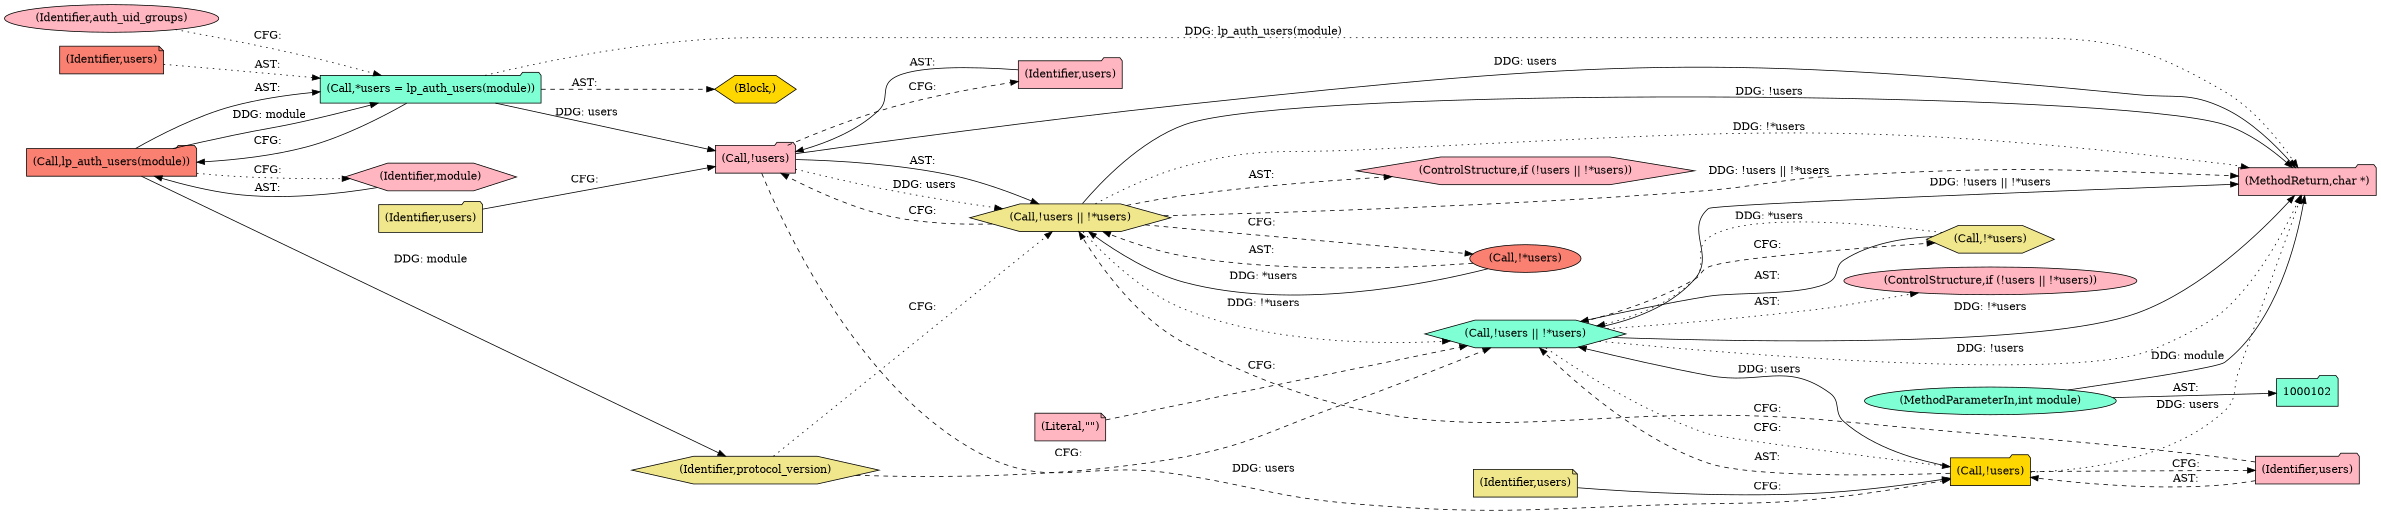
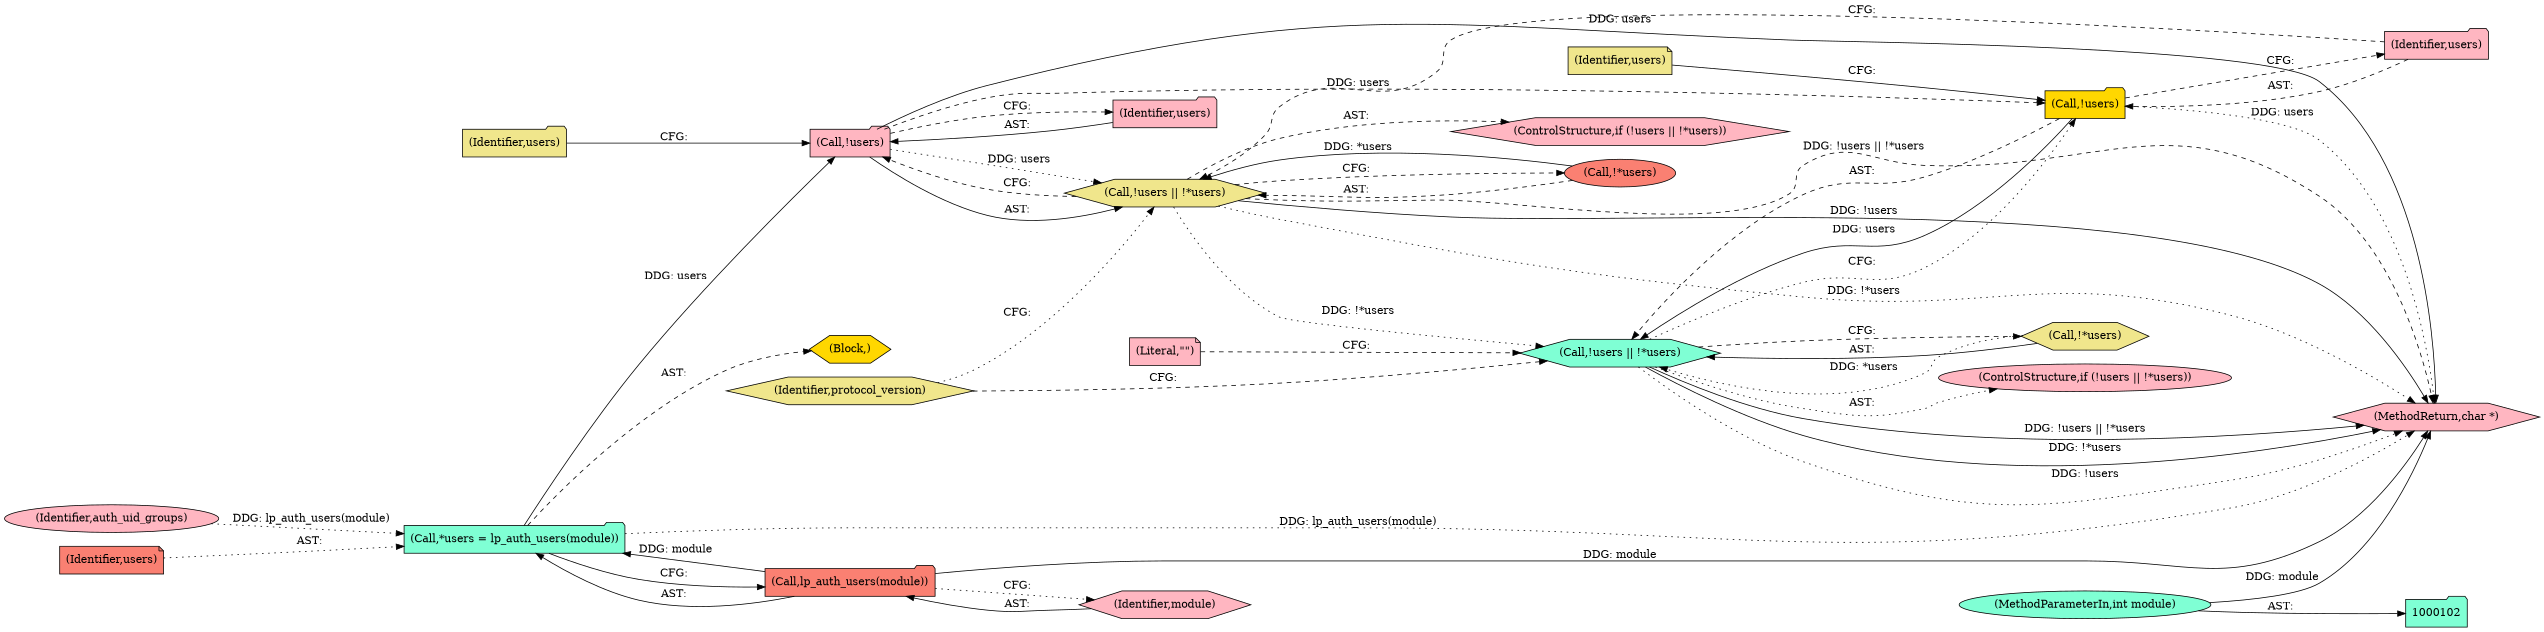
edge "(Identifier,auth_uid_groups)" -> "(Call,*users = lp_auth_users(module))": label "CFG: " -> "DDG: lp_auth_users(module)"
node "(MethodReturn,char *)": shape folder -> hexagon
edge "(Call,lp_auth_users(module))" -> "(Identifier,protocol_version)": now "(Call,lp_auth_users(module))" -> "(MethodReturn,char *)"
